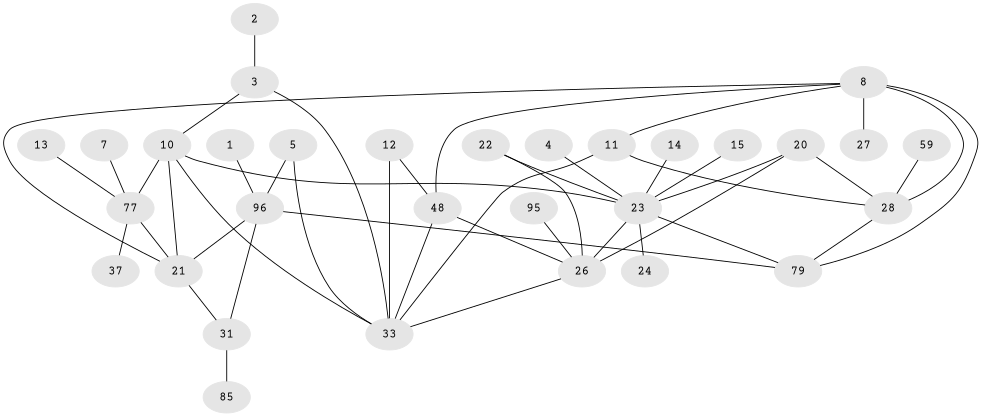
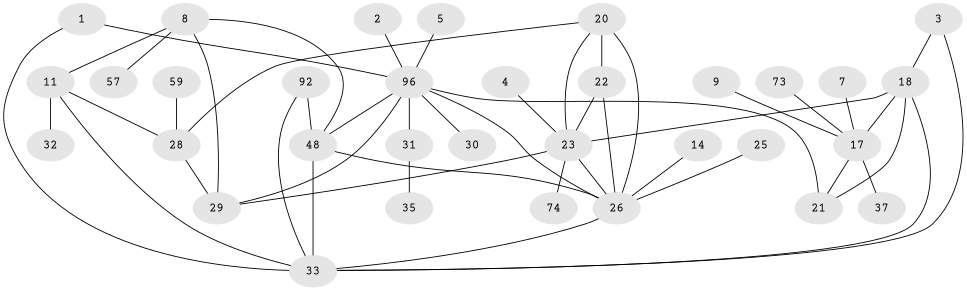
edge "2" -- "3": now "2" -- "96"
edge "20" -- "22": added
node "9": added
edge "8" -- "21": removed
edge "96" -- "48": added
edge "8" -- "28": removed
edge "96" -- "26": added
node "13": label "13" -> "73"
node "32": added
node "10": label "10" -> "18"
node "12": label "12" -> "92"
node "30": added
node "15": removed
node "27": label "27" -> "57"
edge "14" -- "23": now "14" -- "26"
node "77": label "77" -> "17"
node "95": label "95" -> "25"
edge "5" -- "33": now "1" -- "33"
node "24": label "24" -> "74"
node "79": label "79" -> "29"
edge "21" -- "31": removed
node "85": label "85" -> "35"
